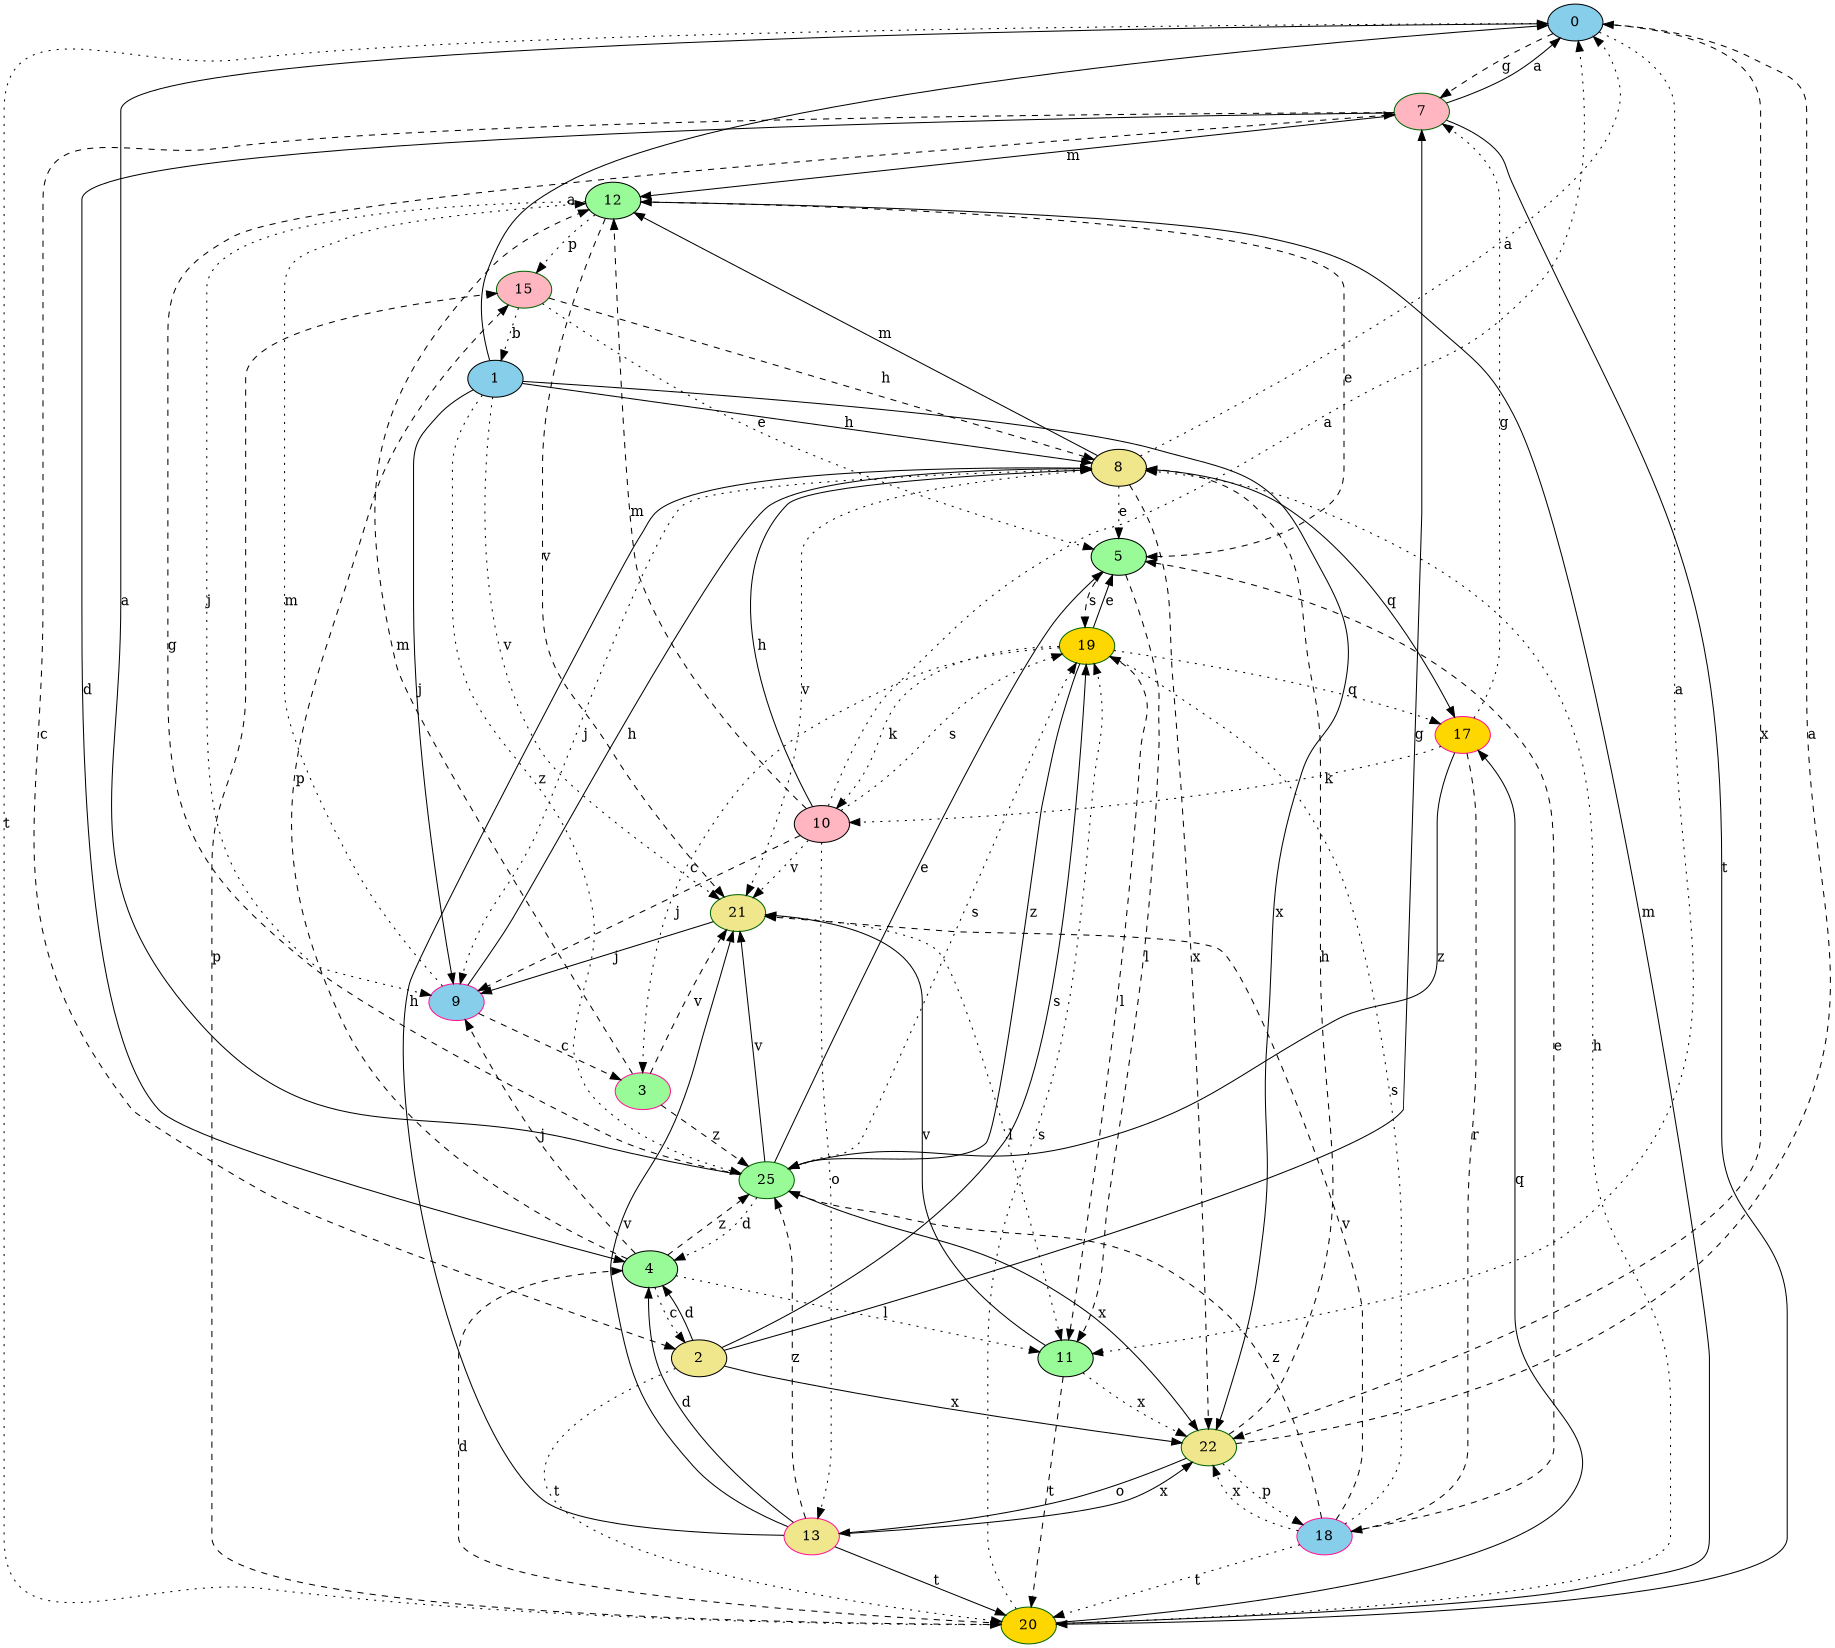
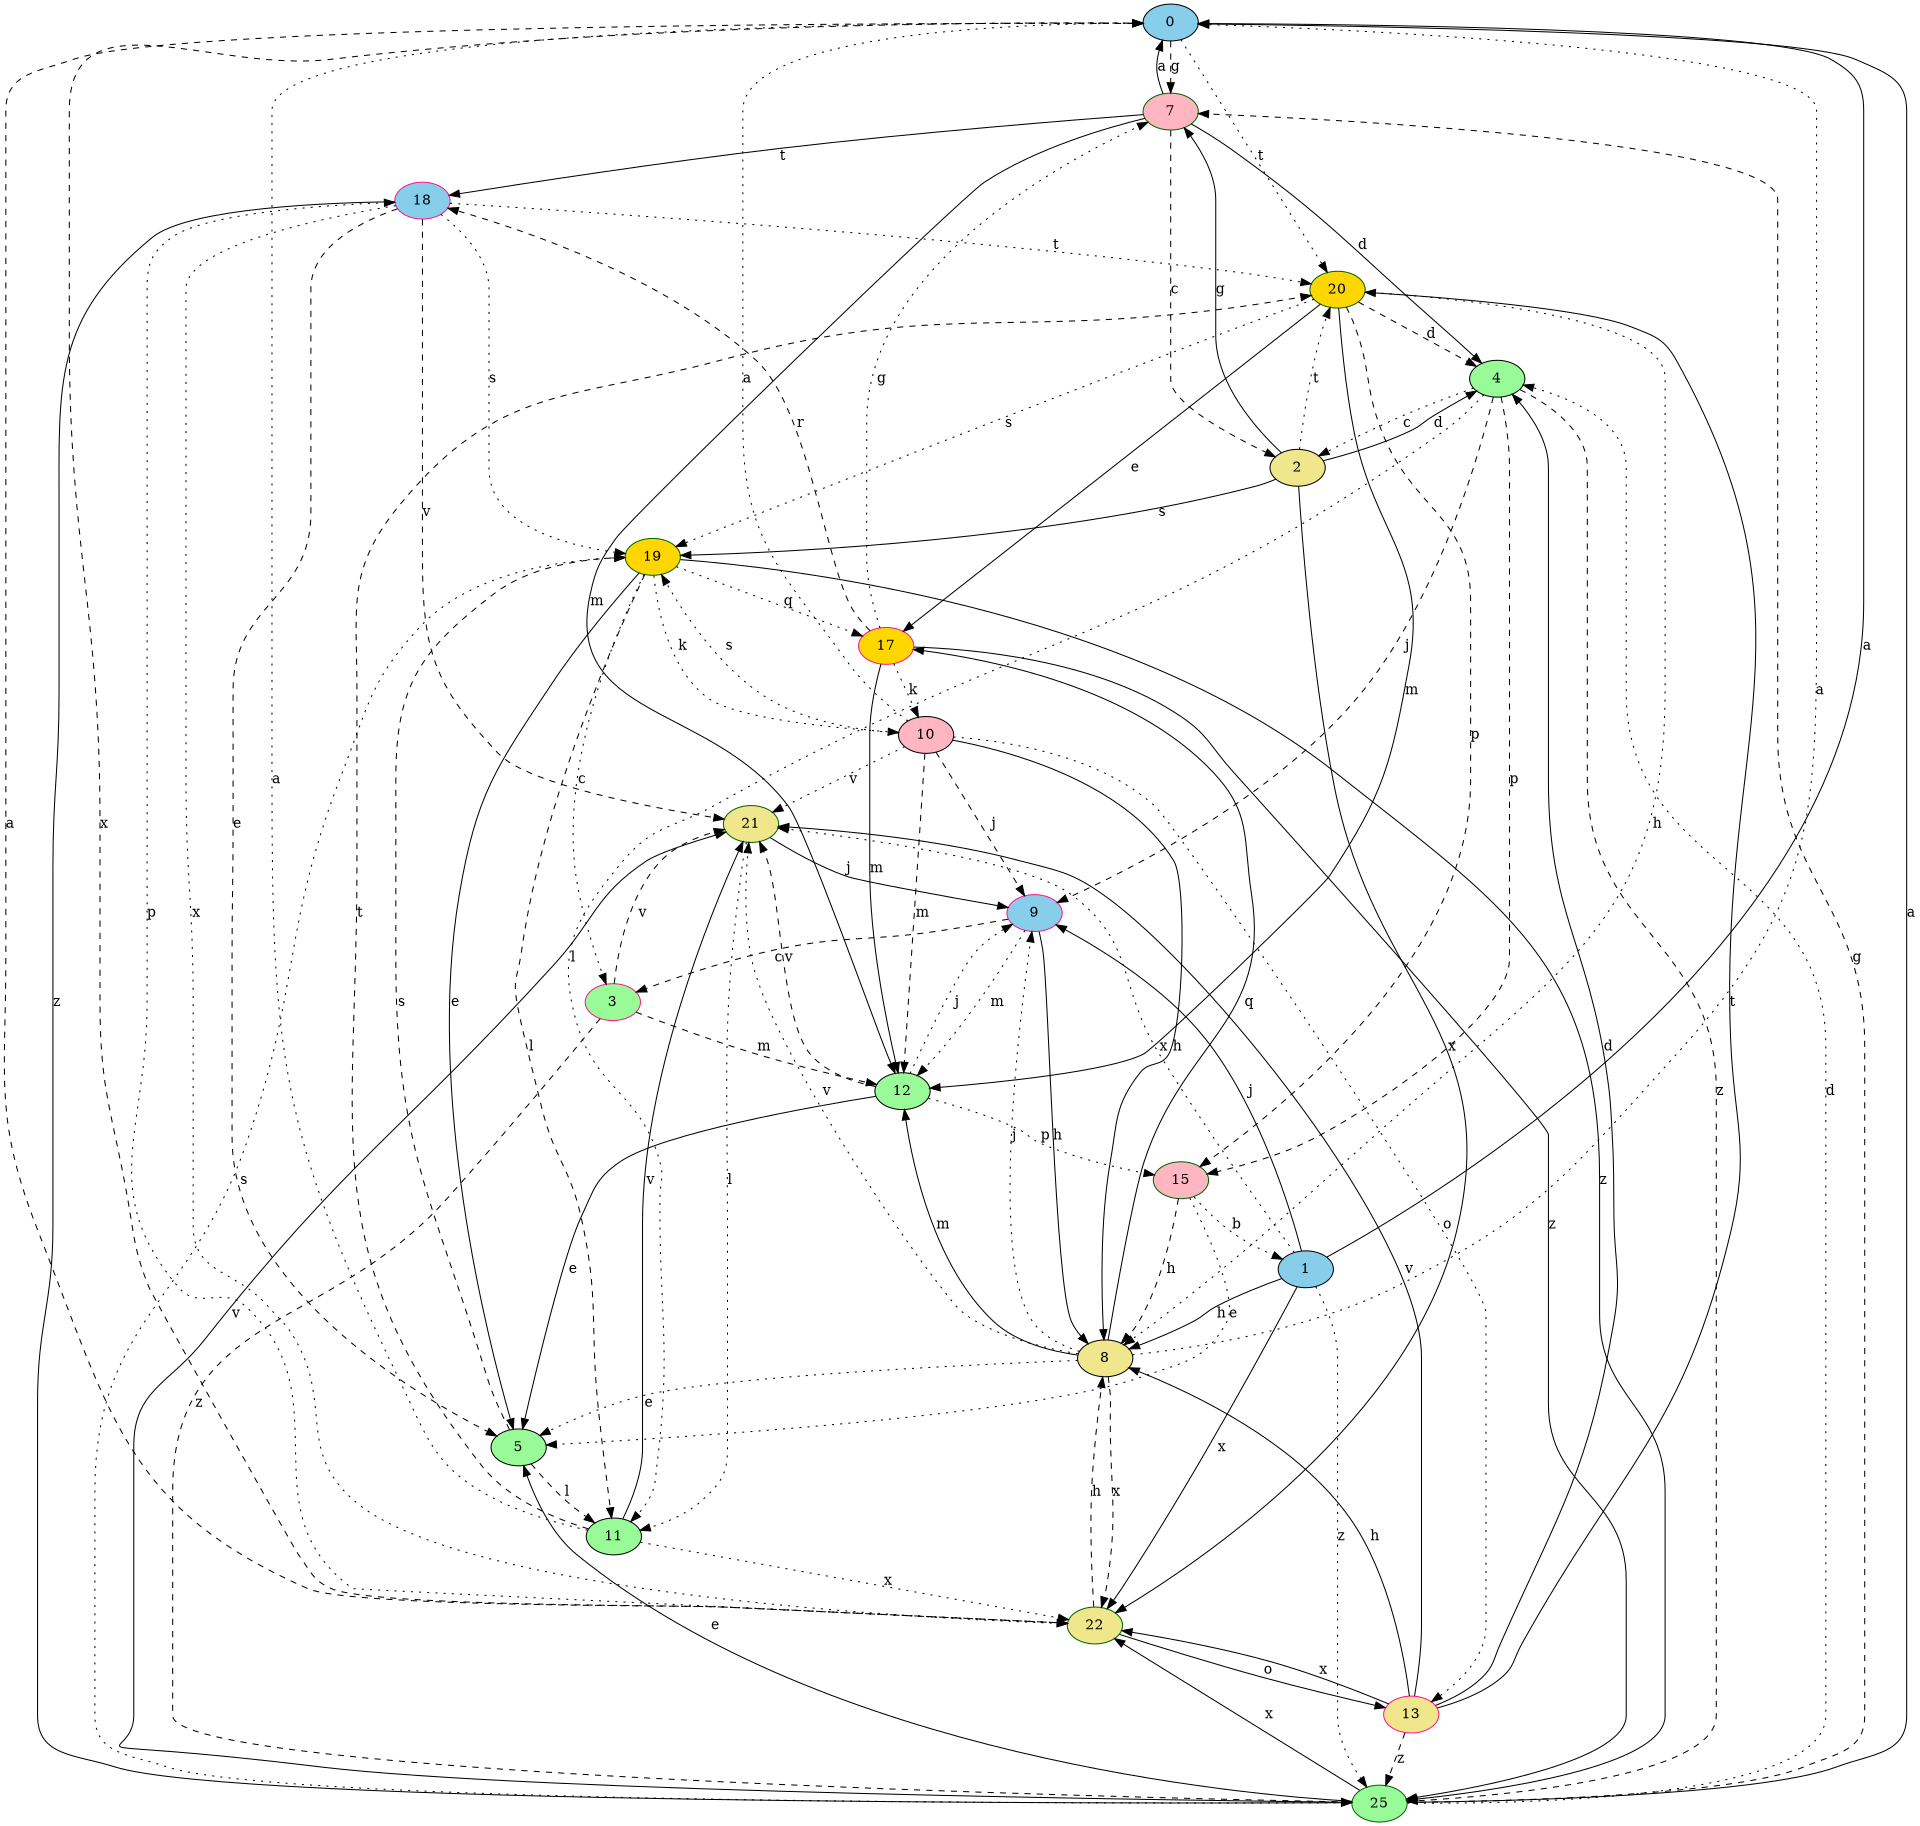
edge "12" -> "5": style dashed -> solid
edge "1" -> "21": label "v" -> "x"
edge "17" -> "12": added, label "m"
edge "0" -> "11": reversed
edge "7" -> "20": now "7" -> "18"
edge "20" -> "17": label "q" -> "e"
edge "18" -> "25": style dashed -> solid
